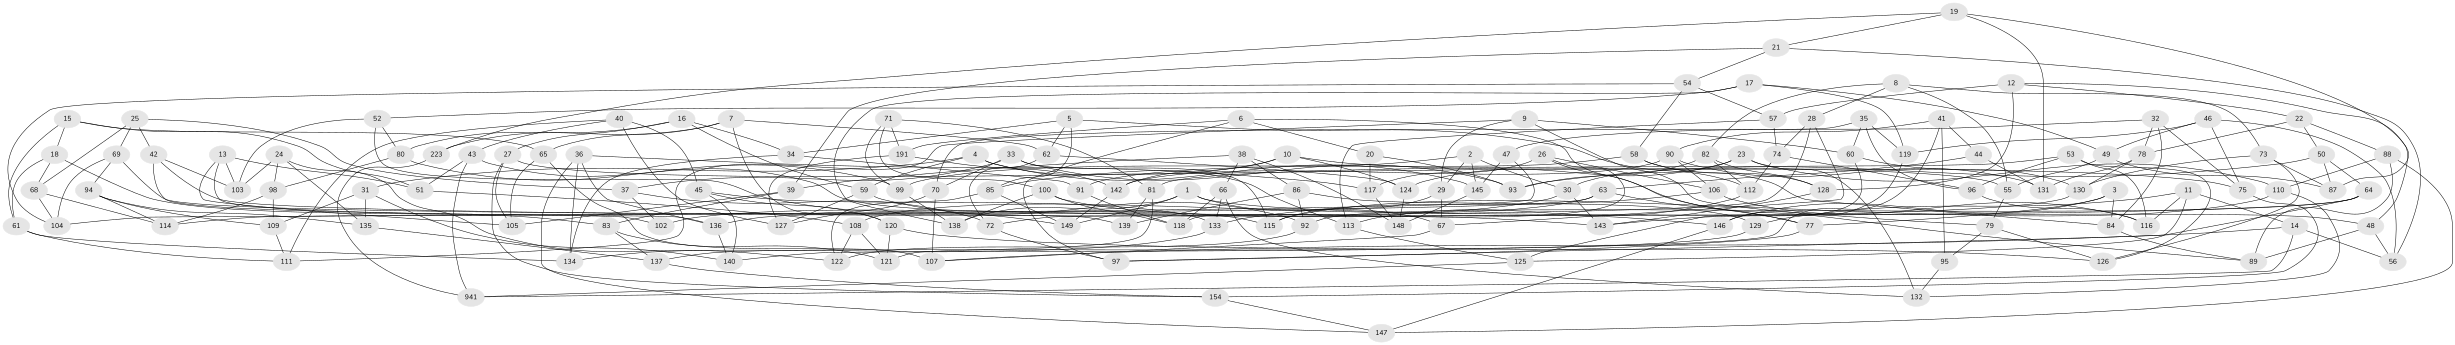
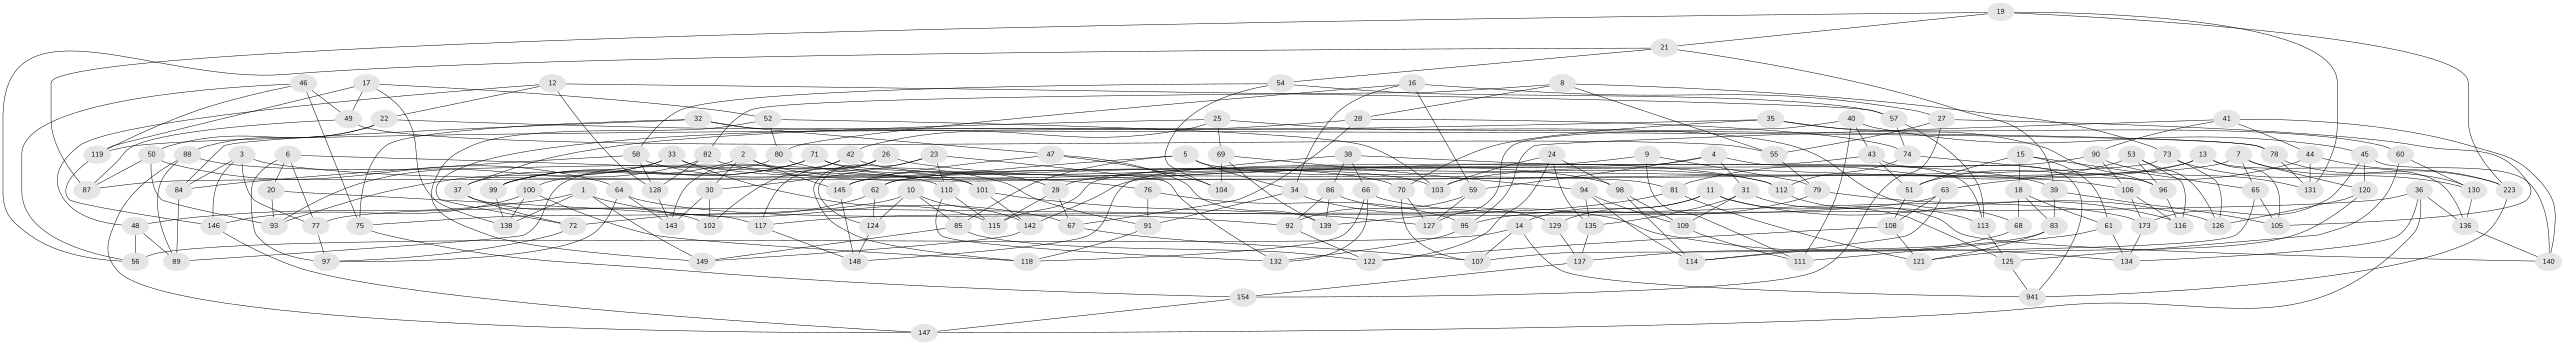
edge "9" -- "60": removed
node "191": label "191" -> "101"
edge "44" -- "223": added
edge "47" -- "139": added
node "76": added
edge "68" -- "104": removed
node "133": label "133" -> "173"
